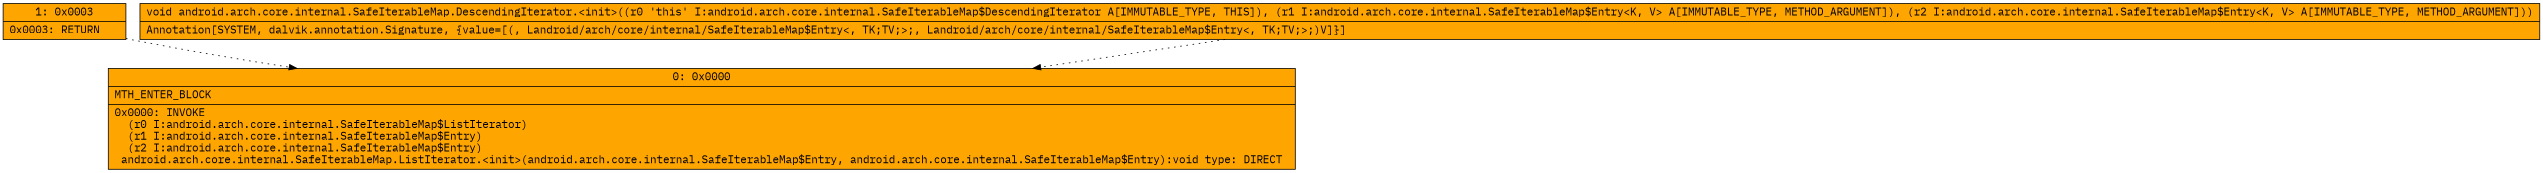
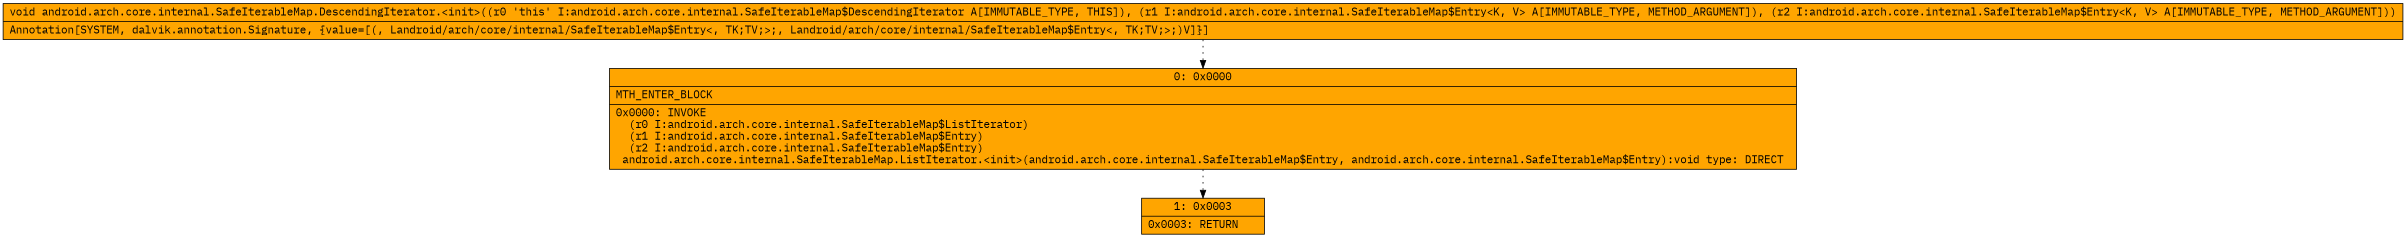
edge "1: 0x0003" -> "0: 0x0000": reversed
